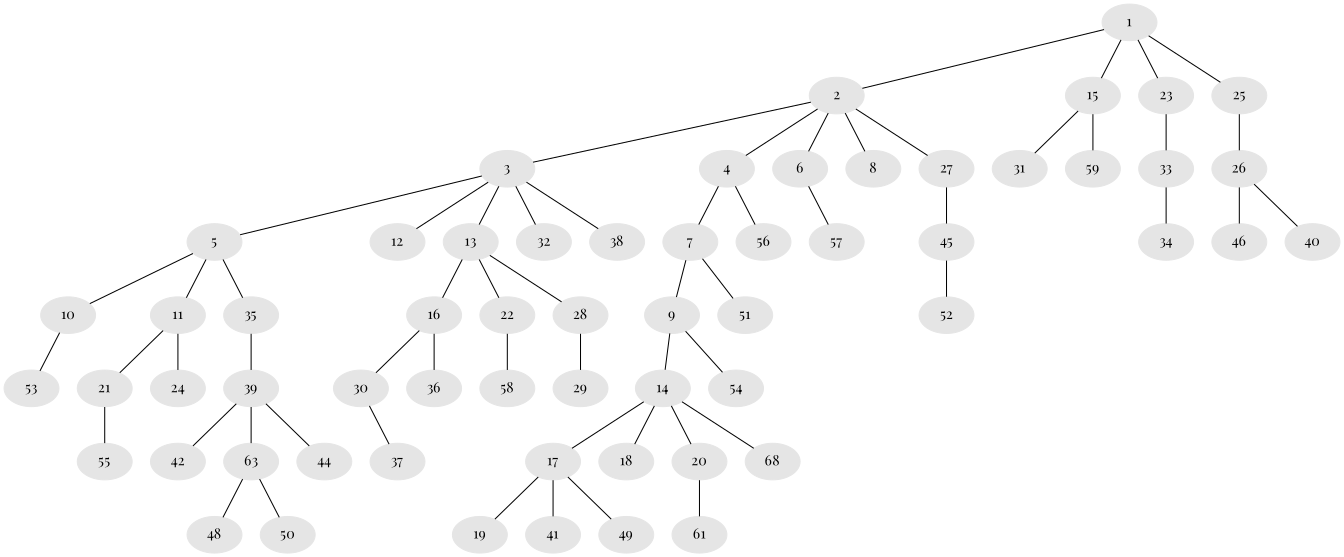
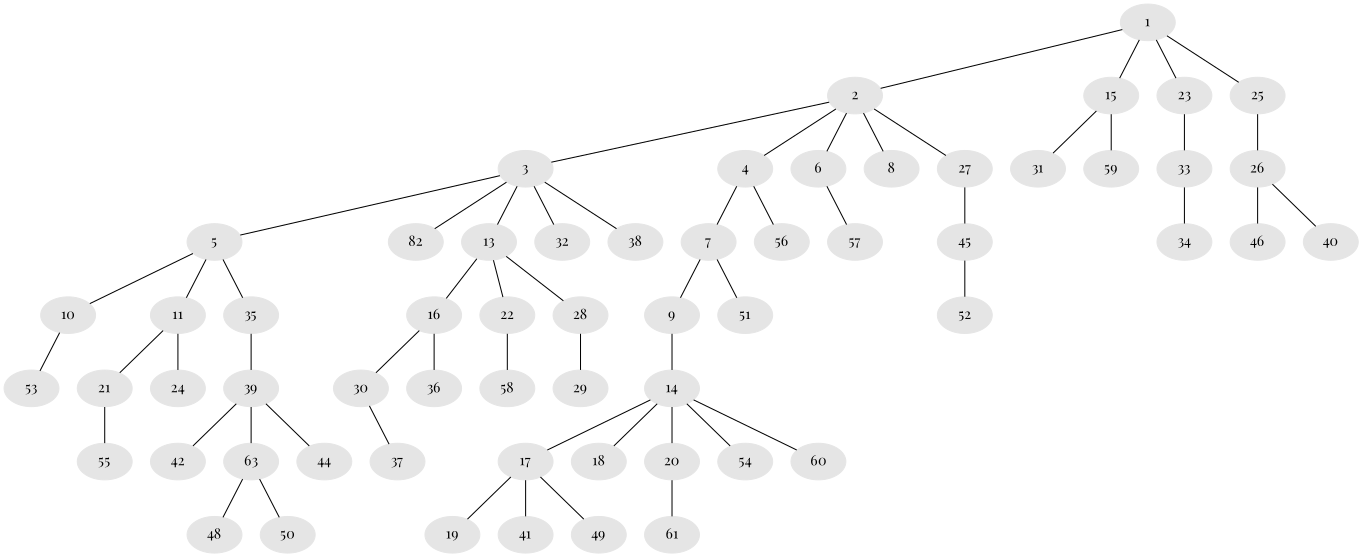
node "12": label "12" -> "82"
edge "9" -- "54": now "14" -- "54"
node "68": label "68" -> "60"
